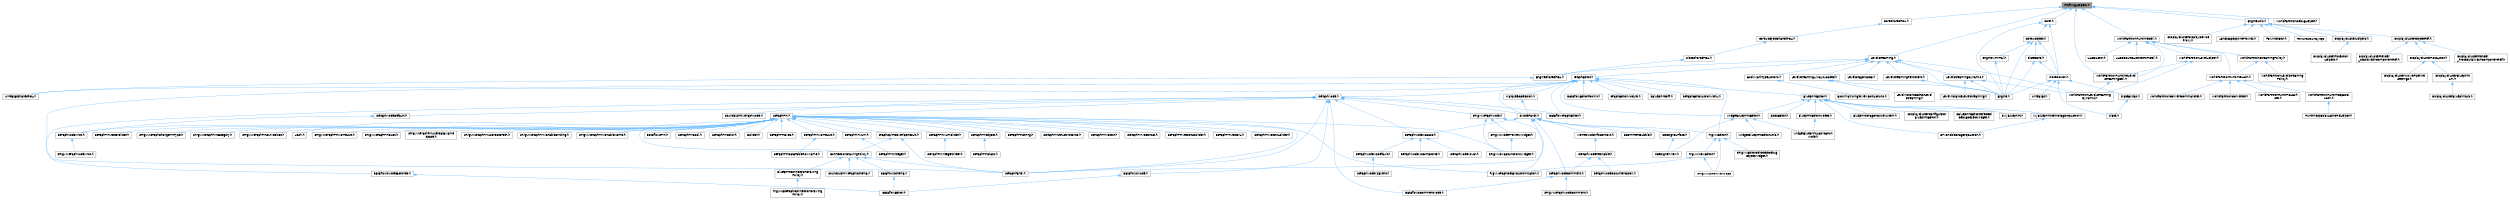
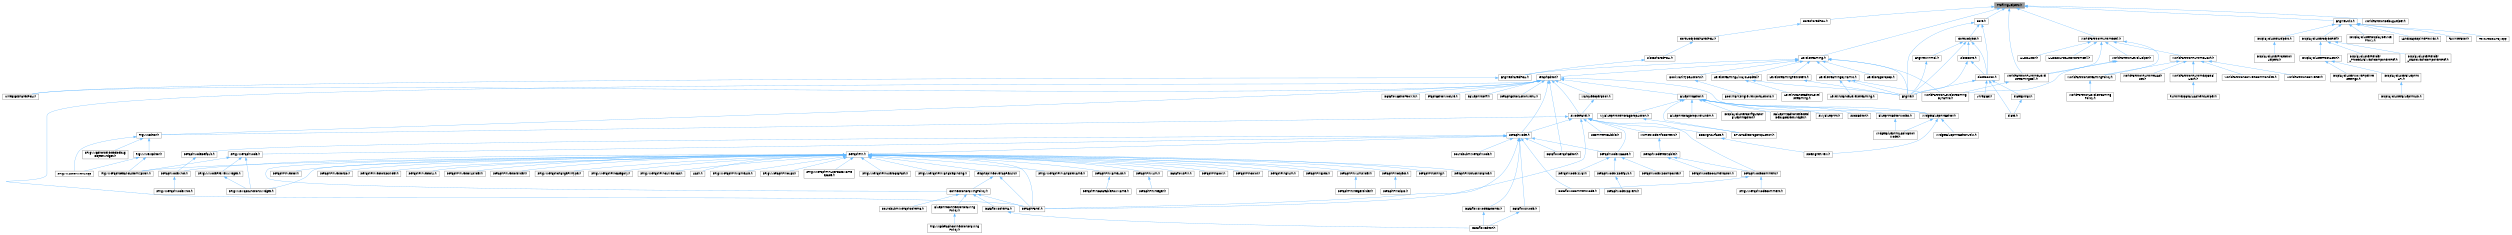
edge "WorldPartitionRuntimeHash.h" -> "WorldPartitionStreamingPolicy.h": reversed
edge "SNodePanel.h" -> "SGraphNode.h": reversed
node "DSlider.h": label "DSlider.h" -> "SGraphPinEnum.h"
